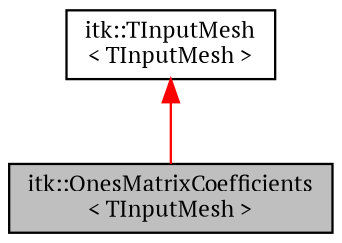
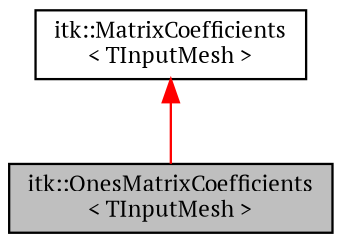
node "itk::TInputMesh < TInputMesh >": label "itk::TInputMesh < TInputMesh >" -> "itk::MatrixCoefficients < TInputMesh >"
